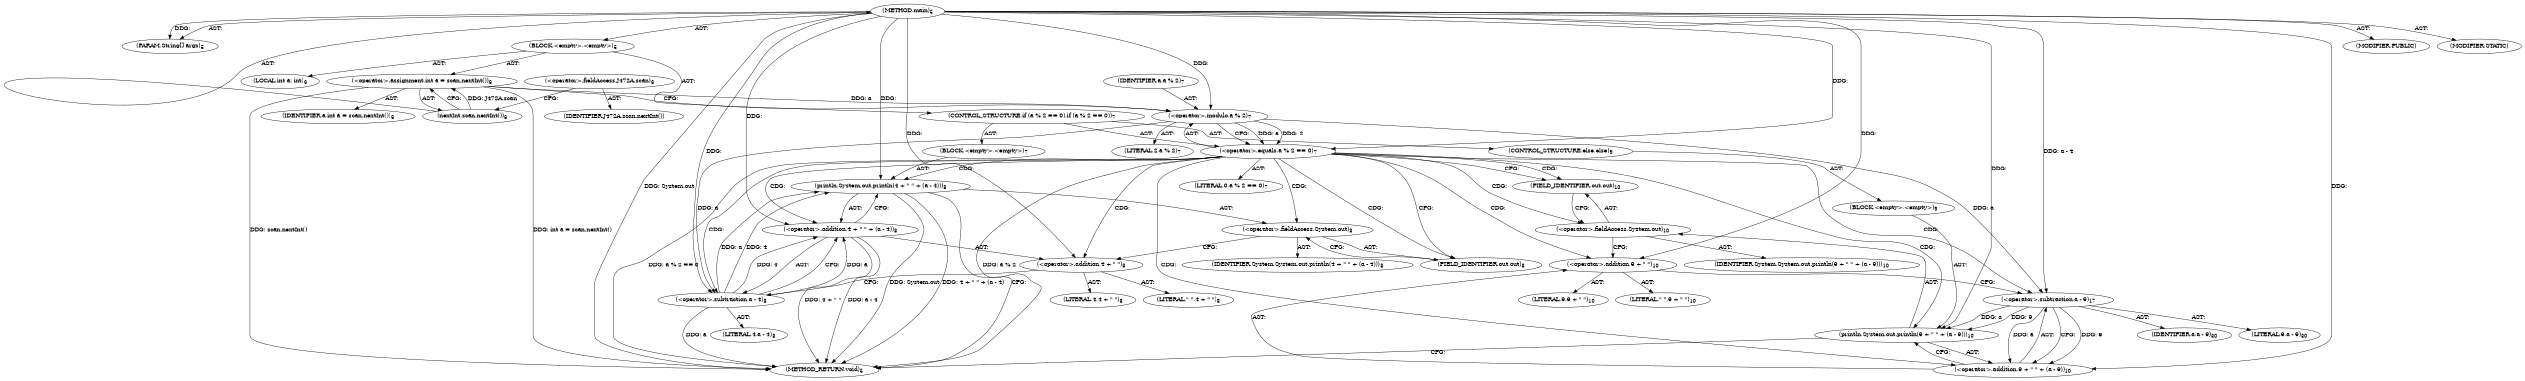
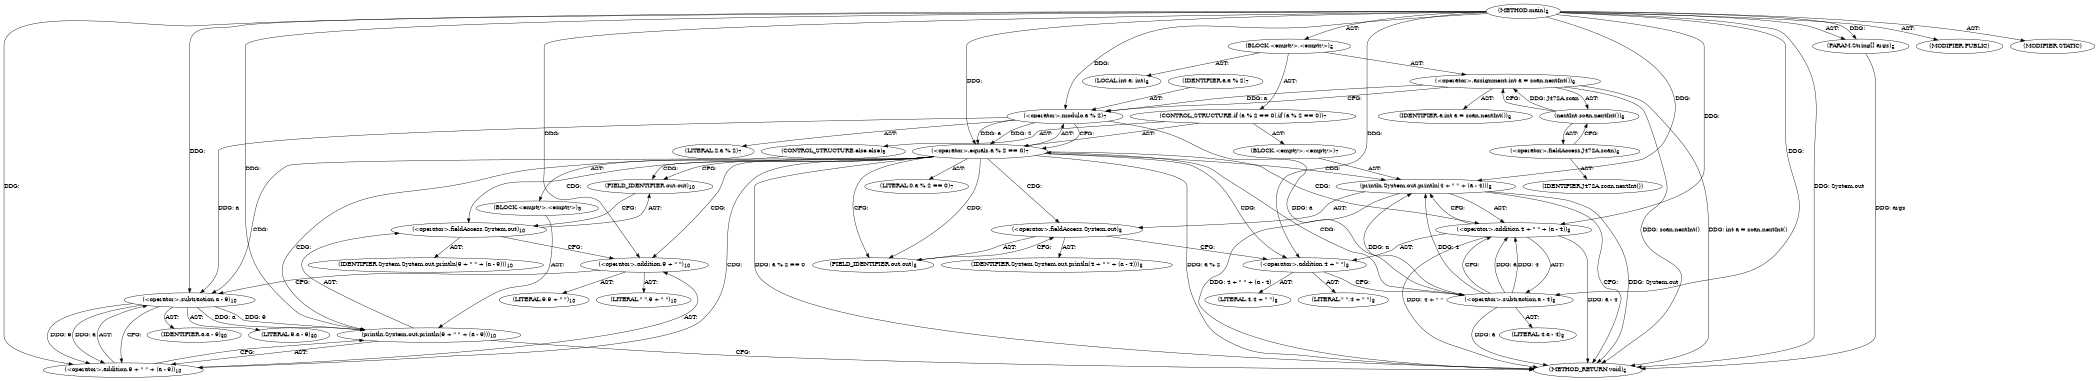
edge "(nextInt,scan.nextInt())" -> "(METHOD,main)": now "(nextInt,scan.nextInt())" -> "(<operator>.fieldAccess,J472A.scan)"
edge "(METHOD,main)" -> "(<operator>.subtraction,a - 9)": label "DDG: a - 4" -> "DDG: "
edge "(<operator>.equals,a % 2 == 0)" -> "(<operator>.subtraction,a - 4)": reversed
node "(<operator>.subtraction,a - 9)": text "17" -> "10"
edge "(PARAM,String[] args)" -> "(METHOD_RETURN,void)": added, label "DDG: args"
